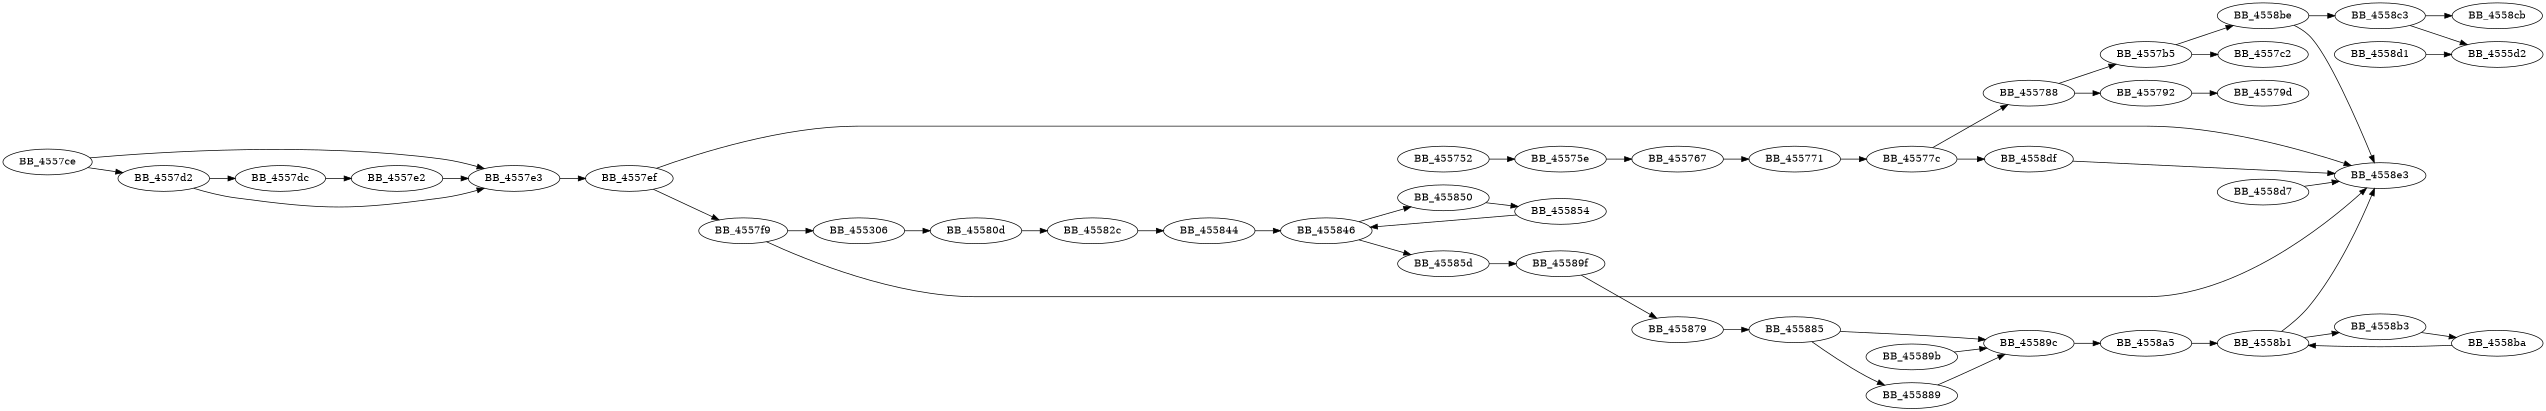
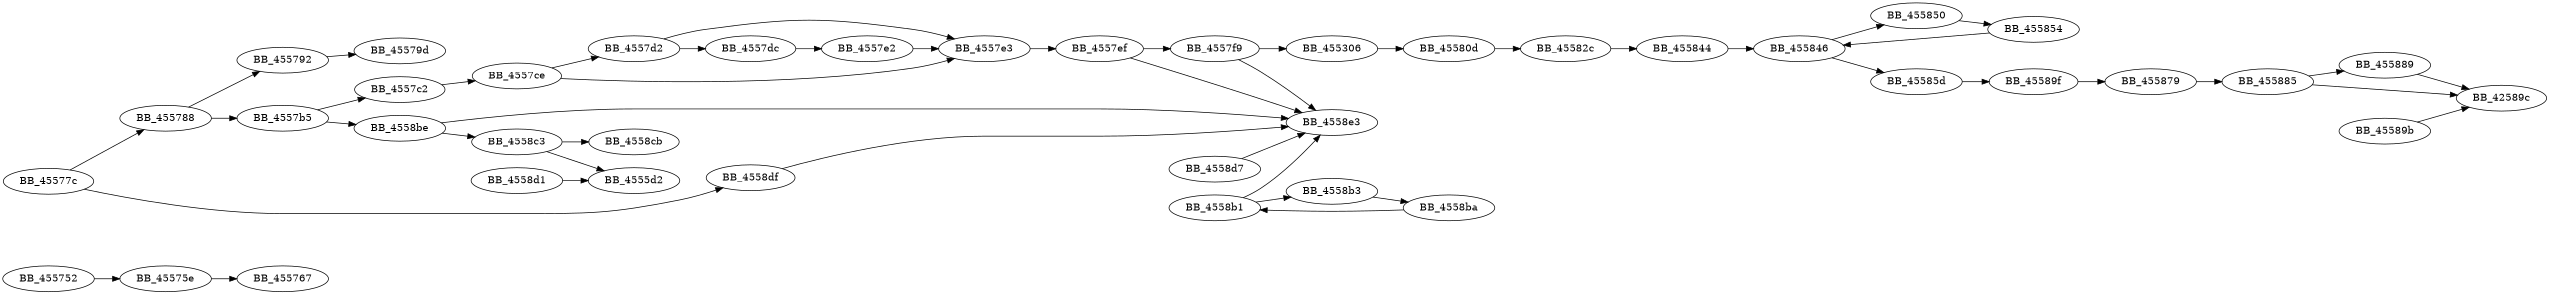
edge "BB_4557c2" -> "BB_4557ce": added
node "BB_455771": removed
node "BB_45589c": label "BB_45589c" -> "BB_42589c"
node "BB_4558a5": removed
